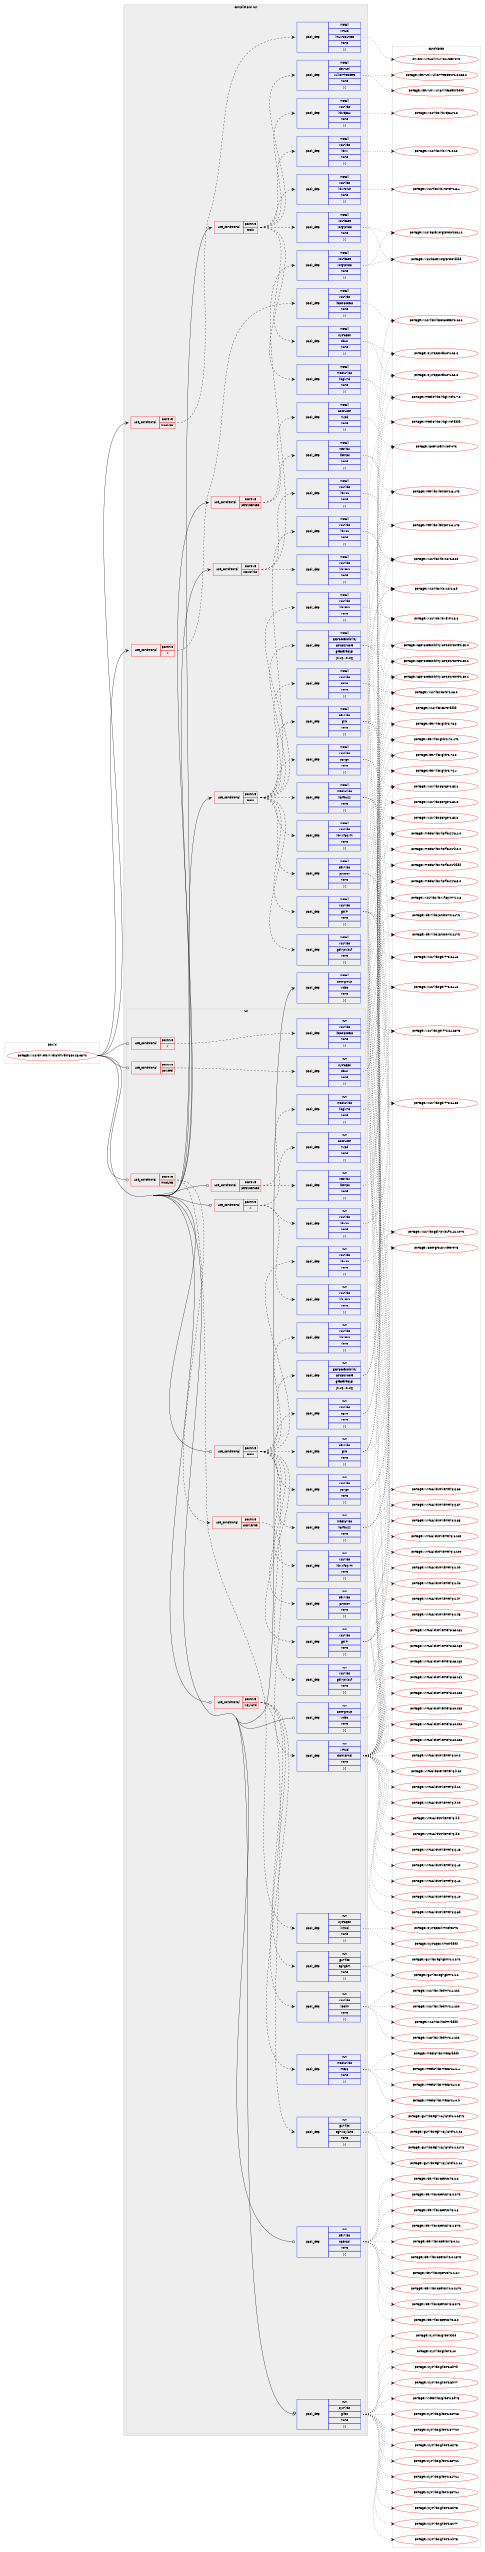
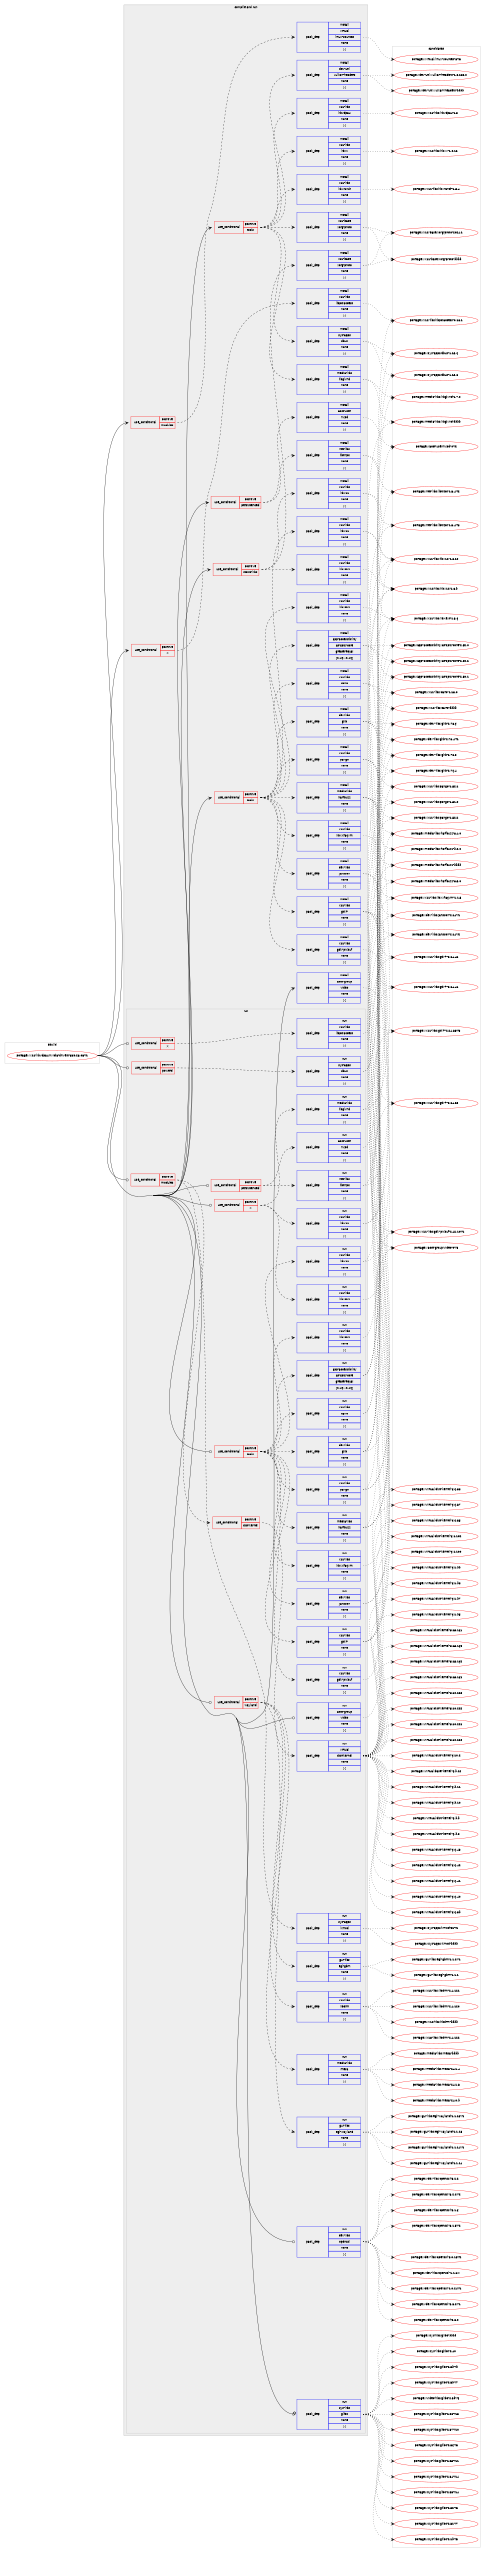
node "drivers://virtual/linux-sources-3-r8": label "drivers://virtual/linux-sources-3-r8" -> "portage://virtual/linux-sources-3-r8"
node "portage://x11-drivers/nvidia-drivers-560.28.03-r1": label "portage://x11-drivers/nvidia-drivers-560.28.03-r1" -> "portage://x11-libvdpau/nvidia-drivers-560.28.03-r1"
node "portage://dev-libs/openssl-3.0.14": removed
